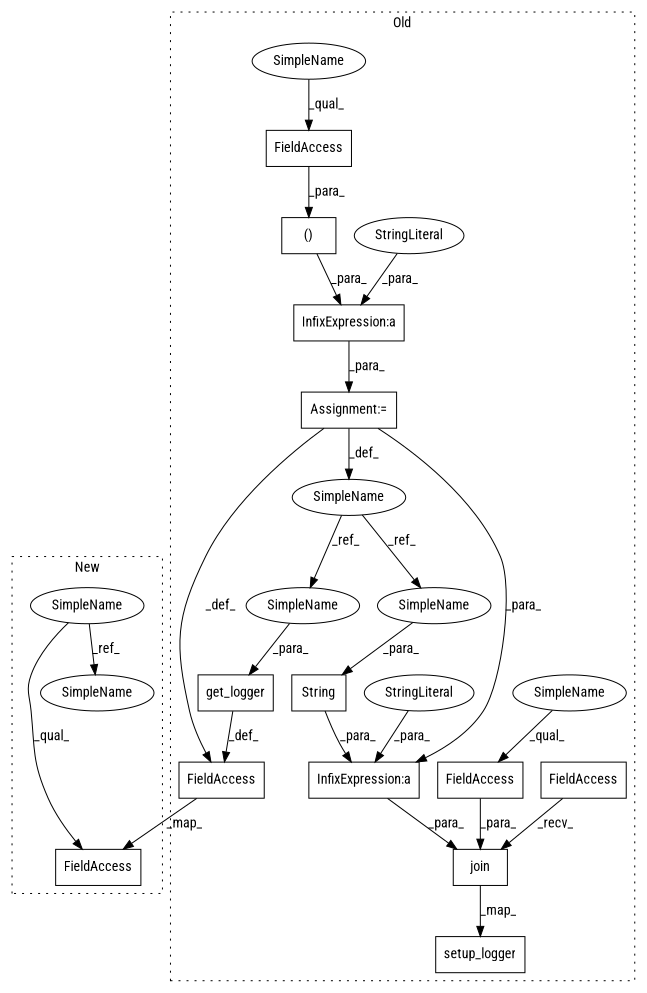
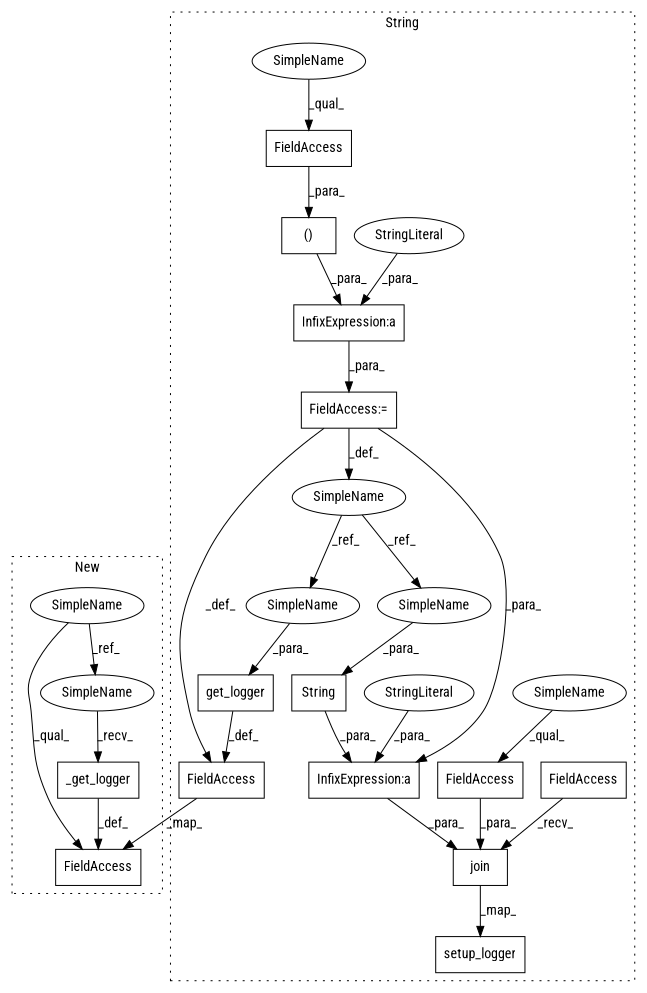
cluster "Old": label "Old" -> "String"
node "Assignment:=": label "Assignment:=" -> "FieldAccess:="
node "_get_logger": added
